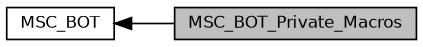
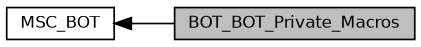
node "MSC_BOT_Private_Macros": label "MSC_BOT_Private_Macros" -> "BOT_BOT_Private_Macros"
